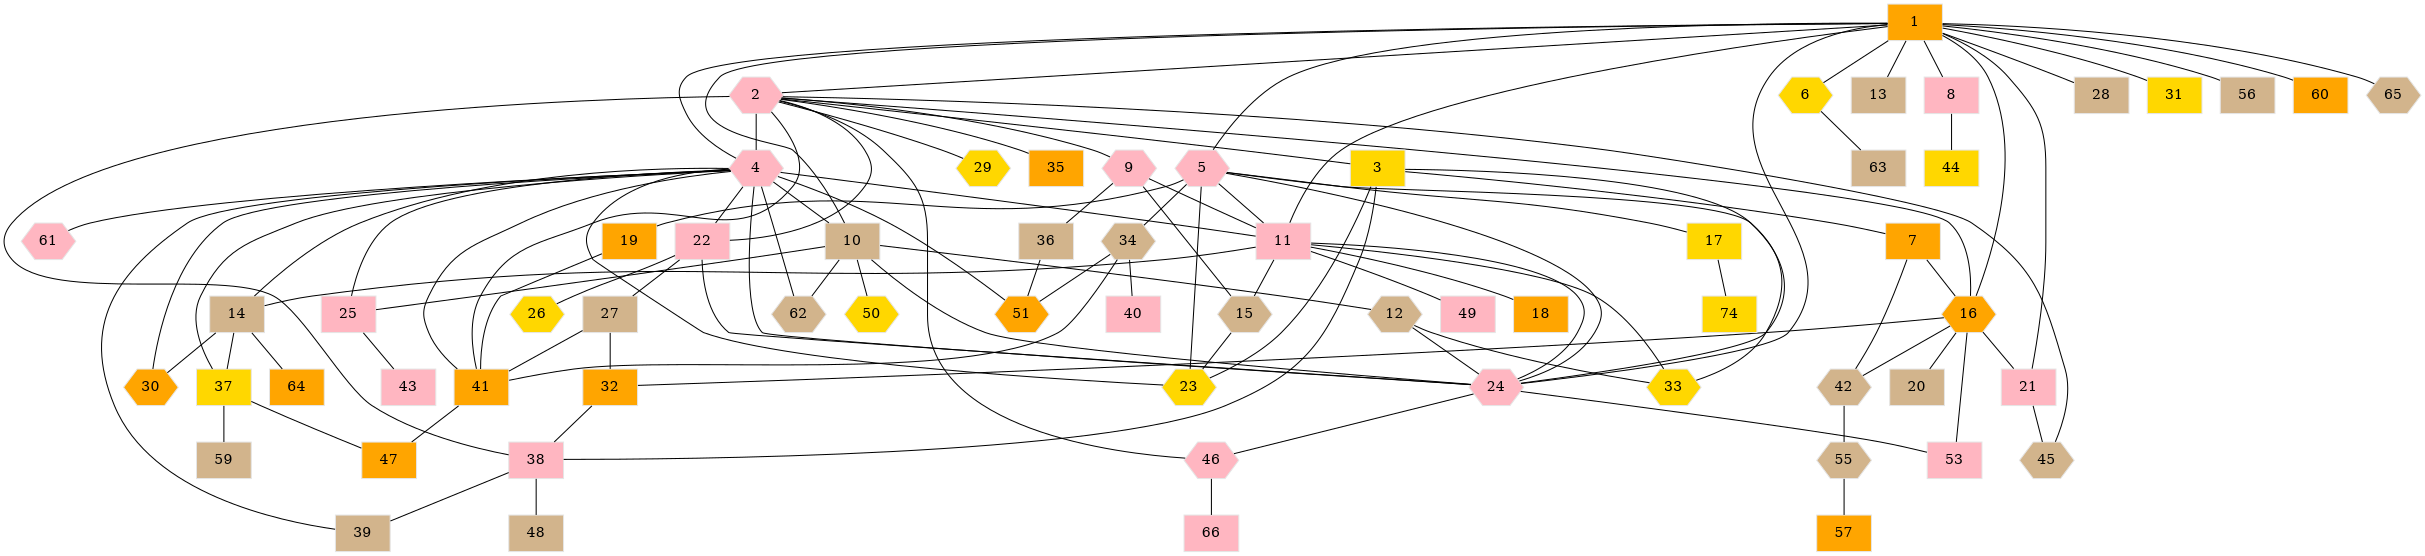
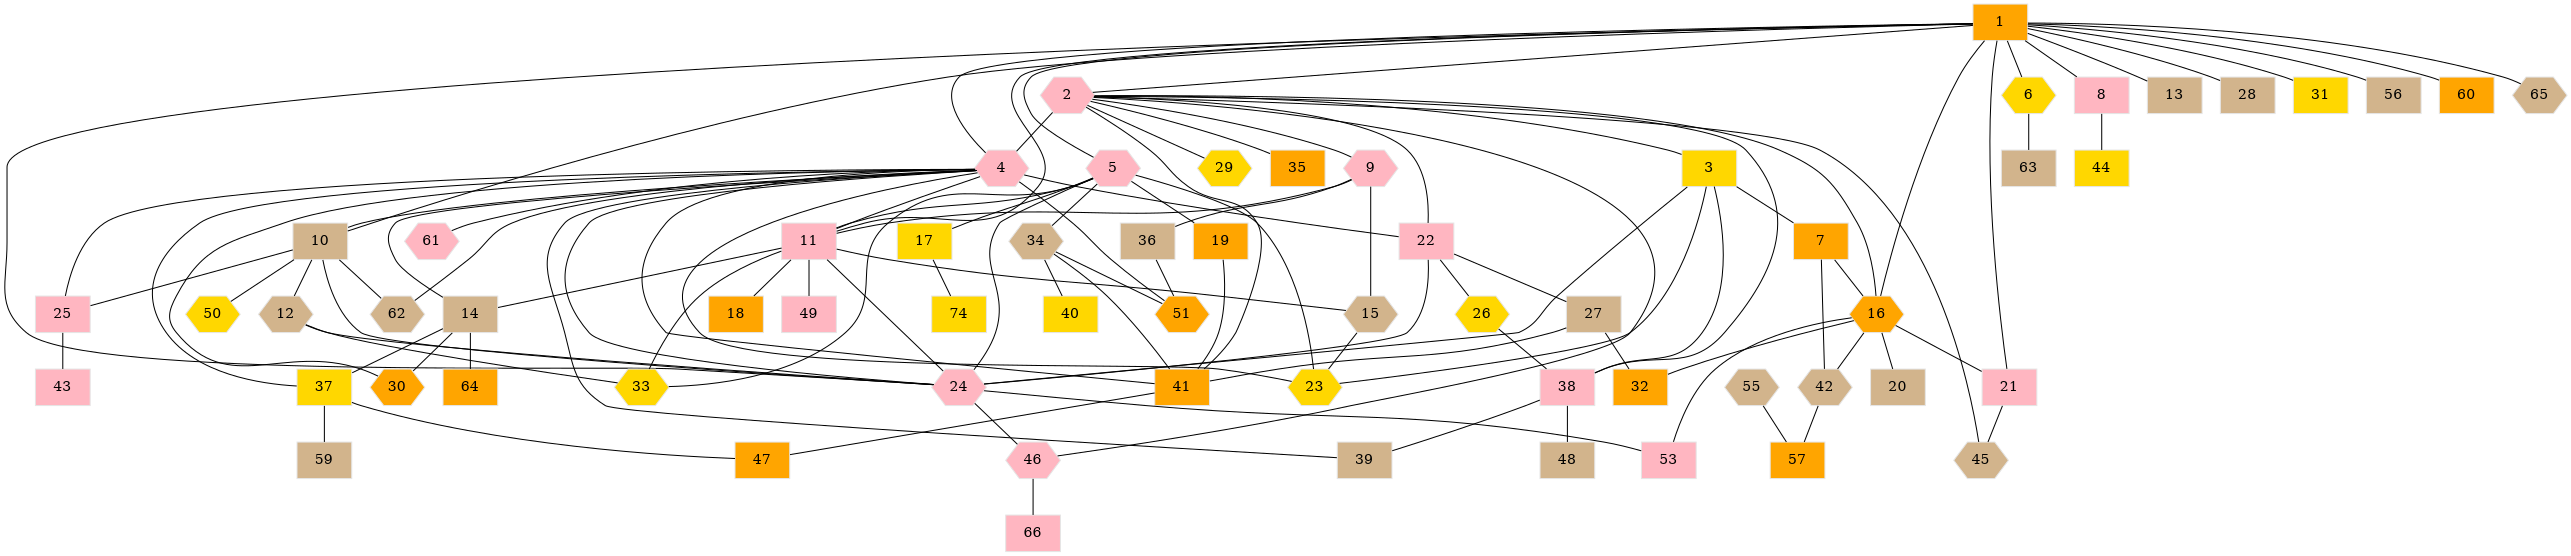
node "40": fillcolor lightpink -> gold
edge "32" -- "38": now "26" -- "38"
edge "42" -- "55": now "42" -- "57"
